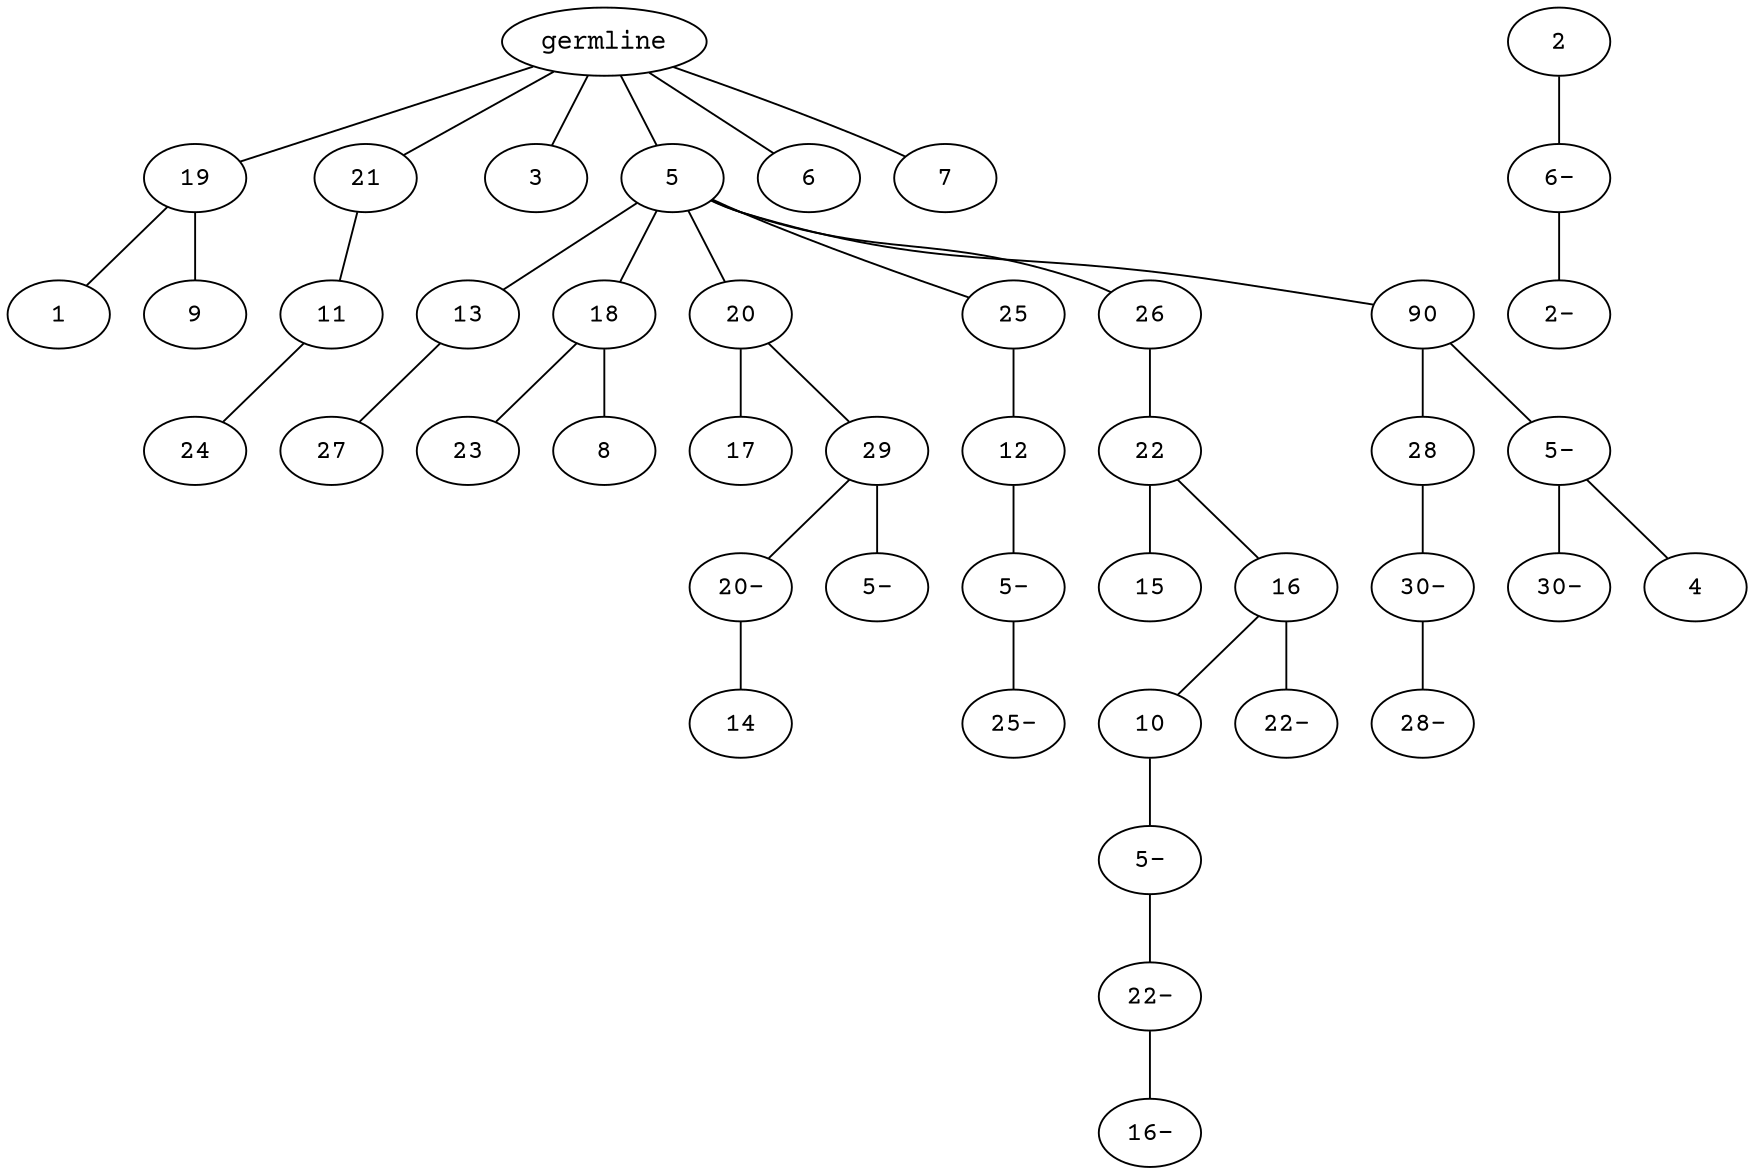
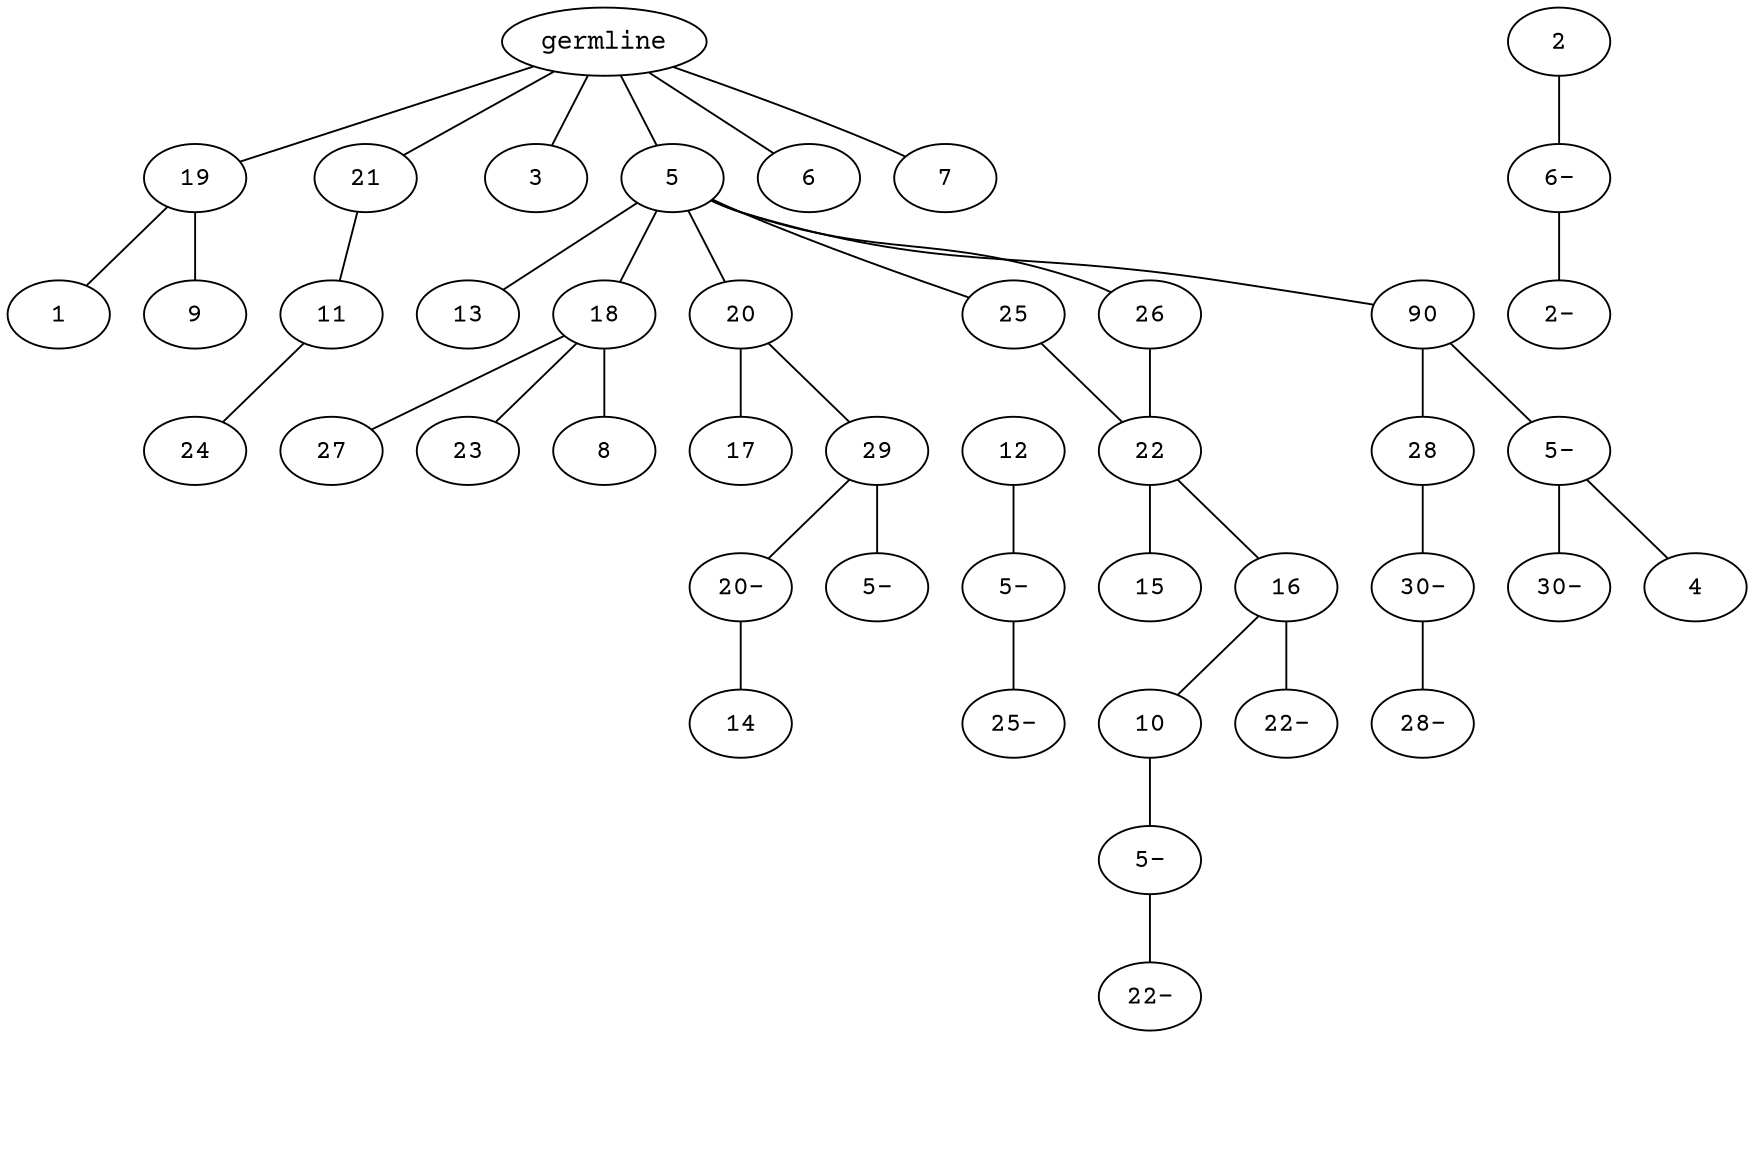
edge "13" -- "27": now "18" -- "27"
edge "25" -- "12": now "25" -- "22"
node "16-": removed
